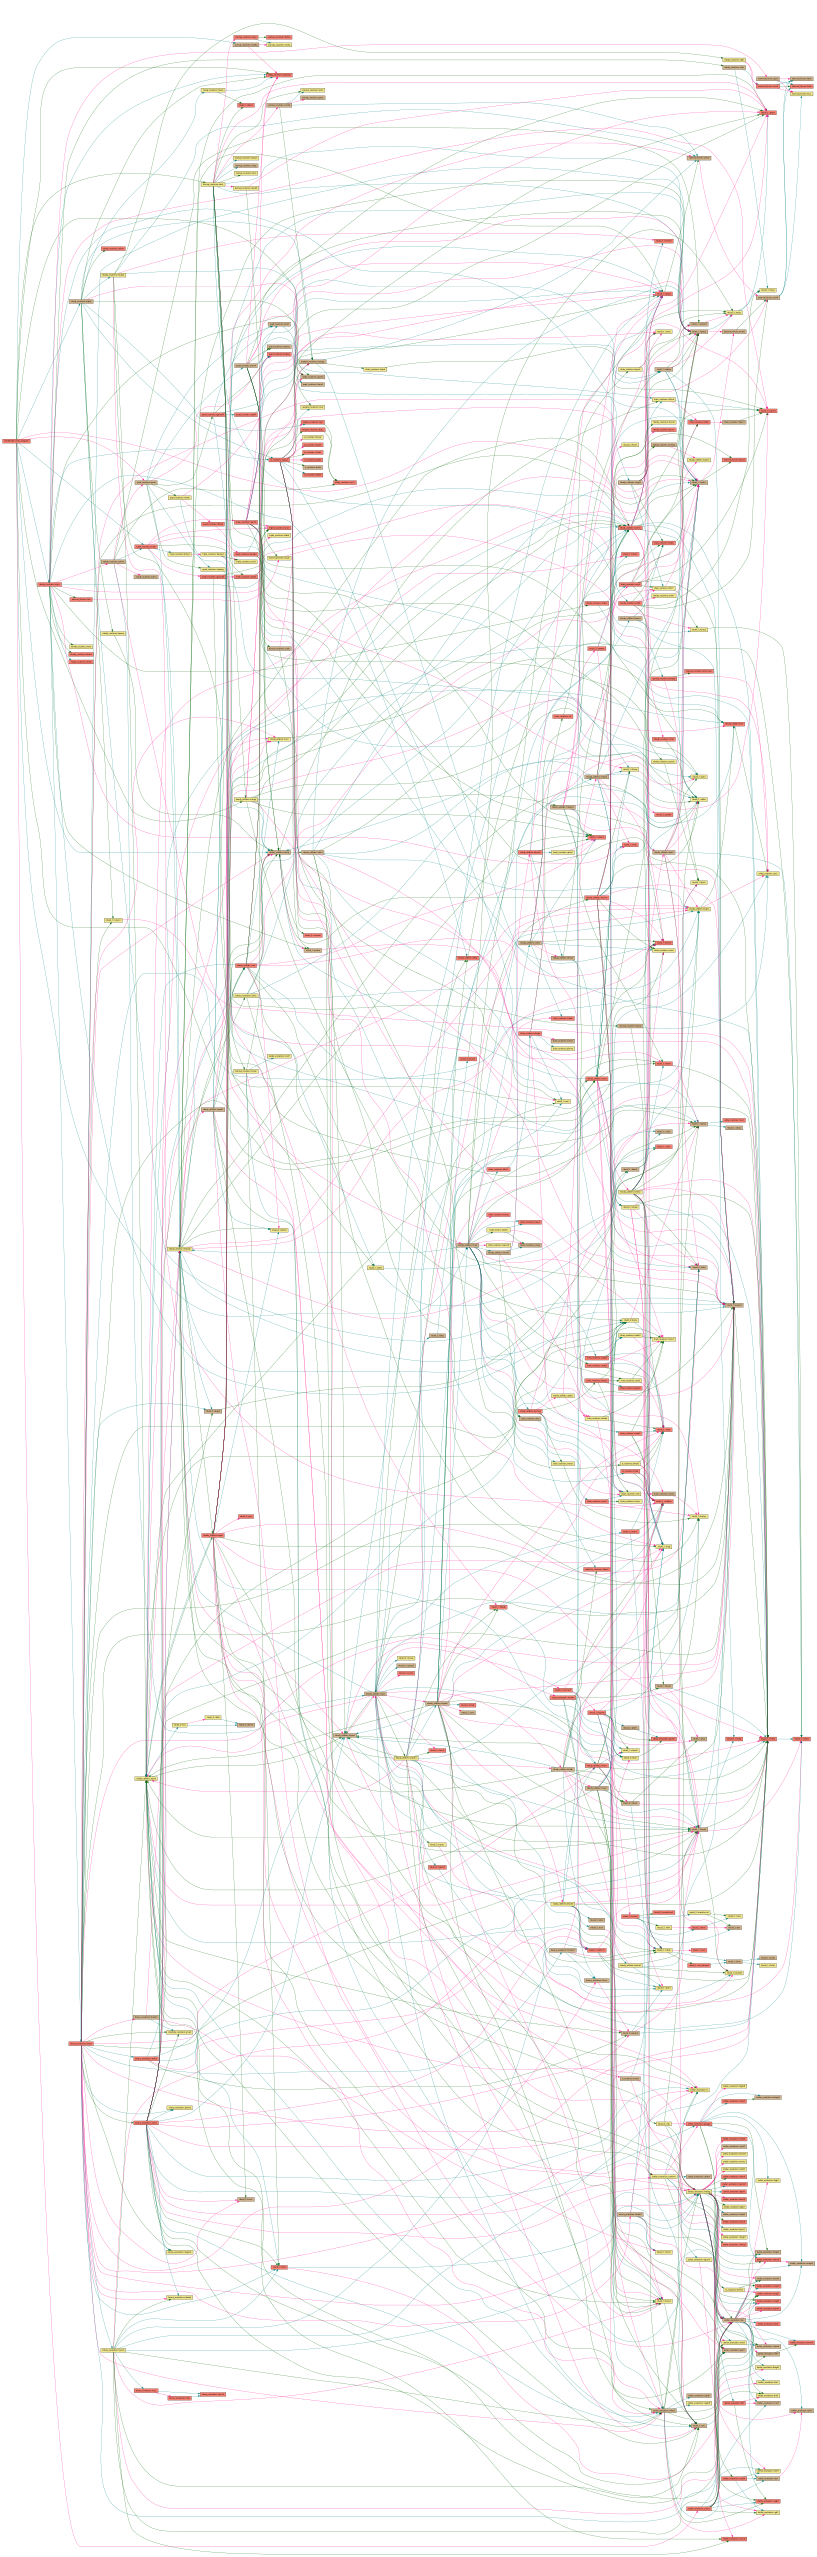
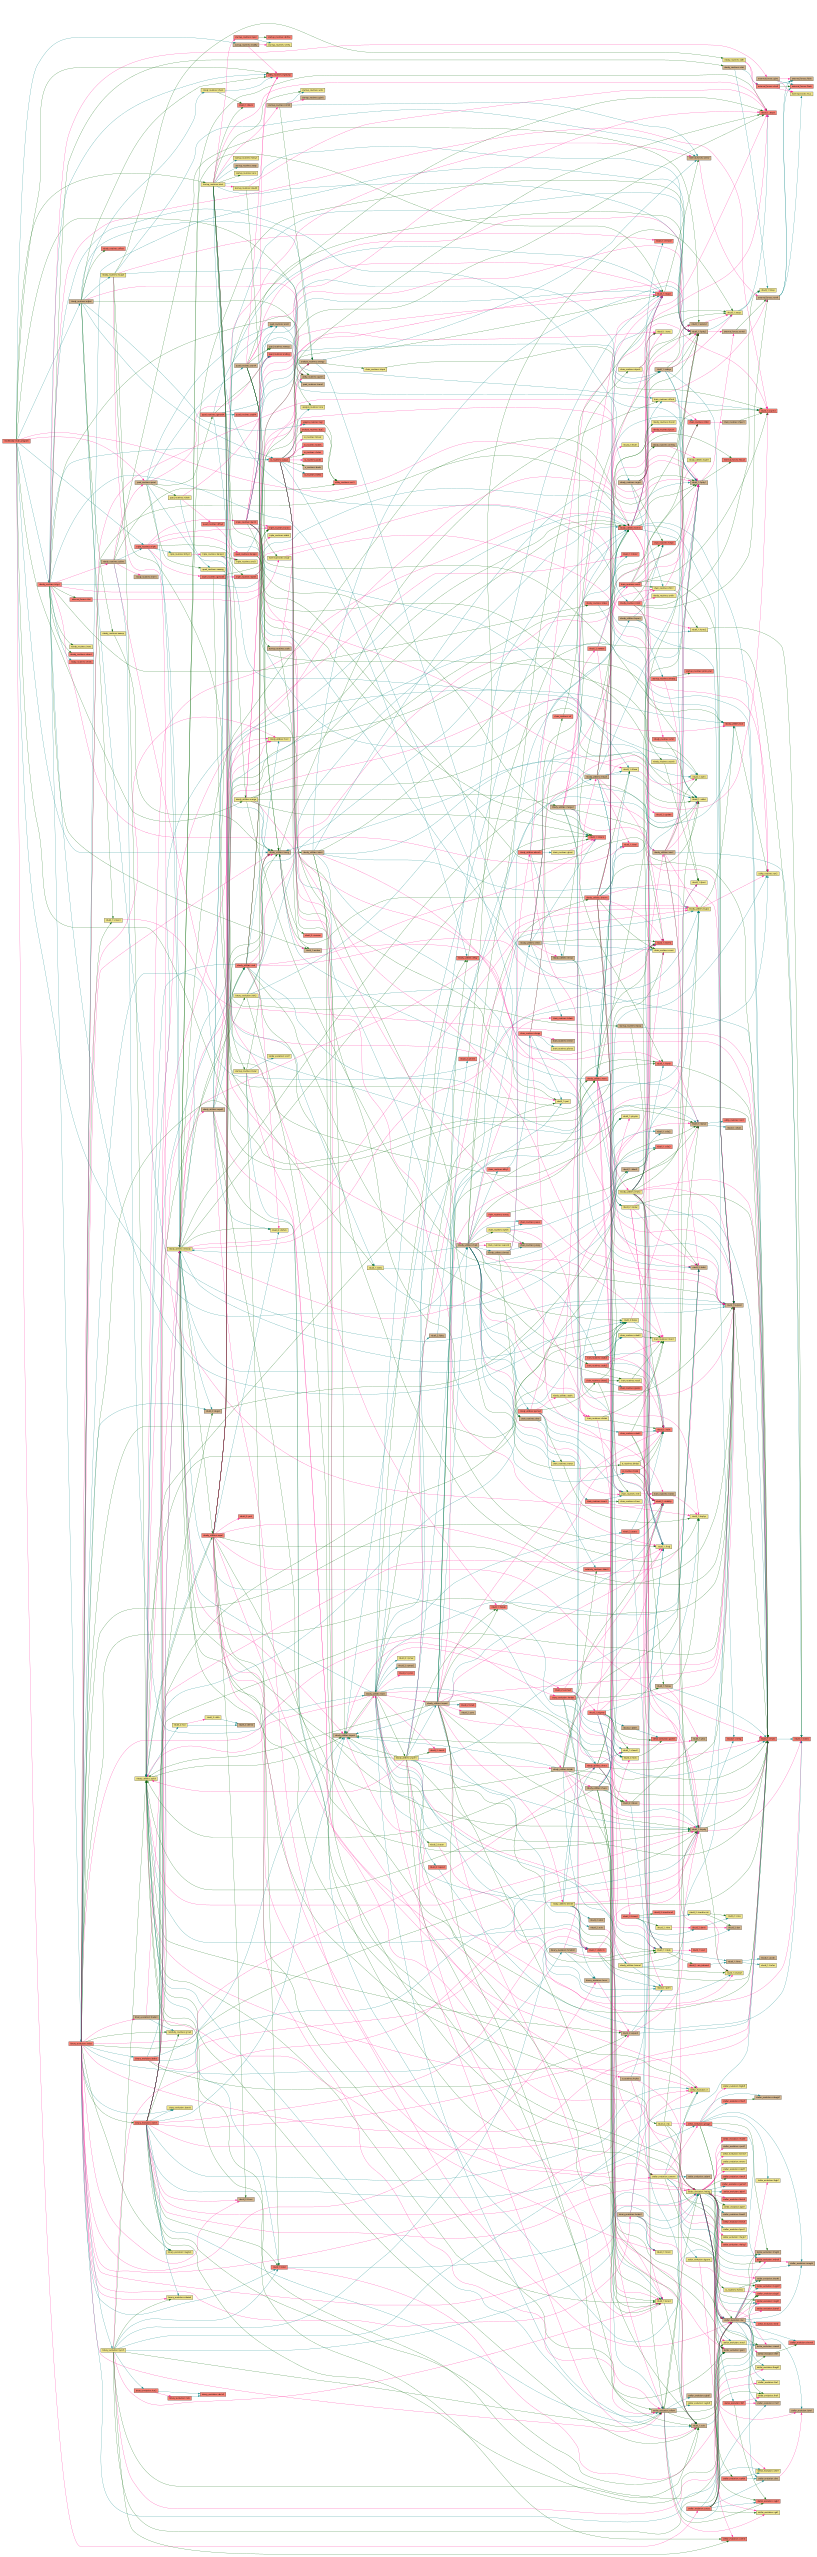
node "nbutil_1::physks": added
node "chain_forces::switch": label "chain_forces::switch" -> "chain_routines::switch"
edge "stellar_evolution::rzahbf" -> "stellar_evolution::rgbf": removed
